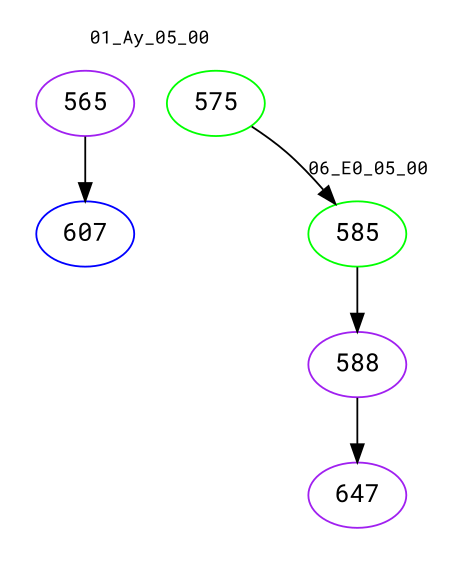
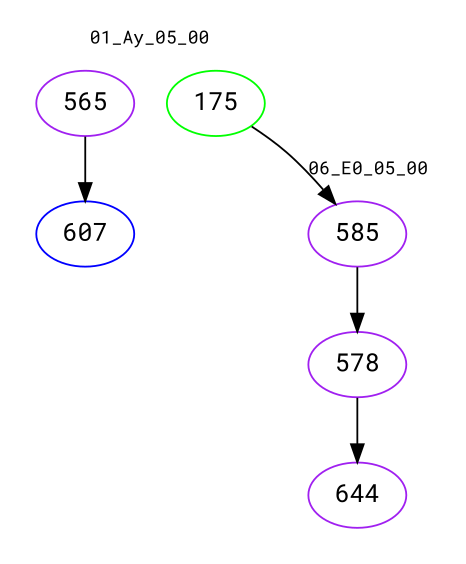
node "575": label "575" -> "175"
node "585": color green -> purple
node "588": label "588" -> "578"
node "647": label "647" -> "644"
